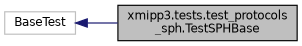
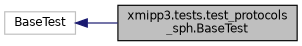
node "xmipp3.tests.test_protocols _sph.TestSPHBase": label "xmipp3.tests.test_protocols _sph.TestSPHBase" -> "xmipp3.tests.test_protocols _sph.BaseTest"
